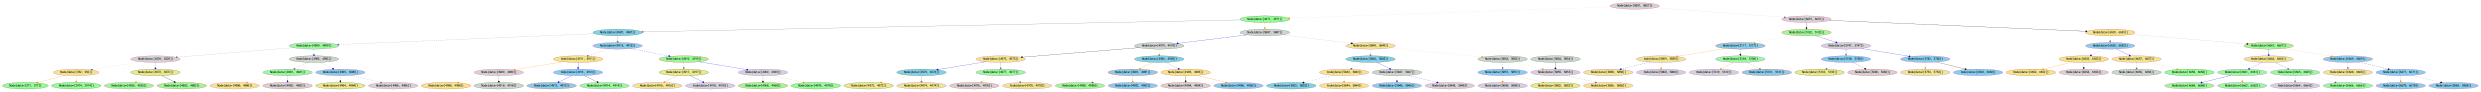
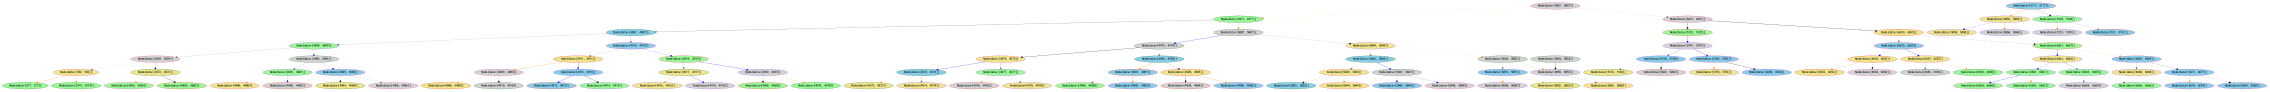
edge "Node{data=[5132, 5132]}" -> "Node{data=[5117, 5117]}": removed
